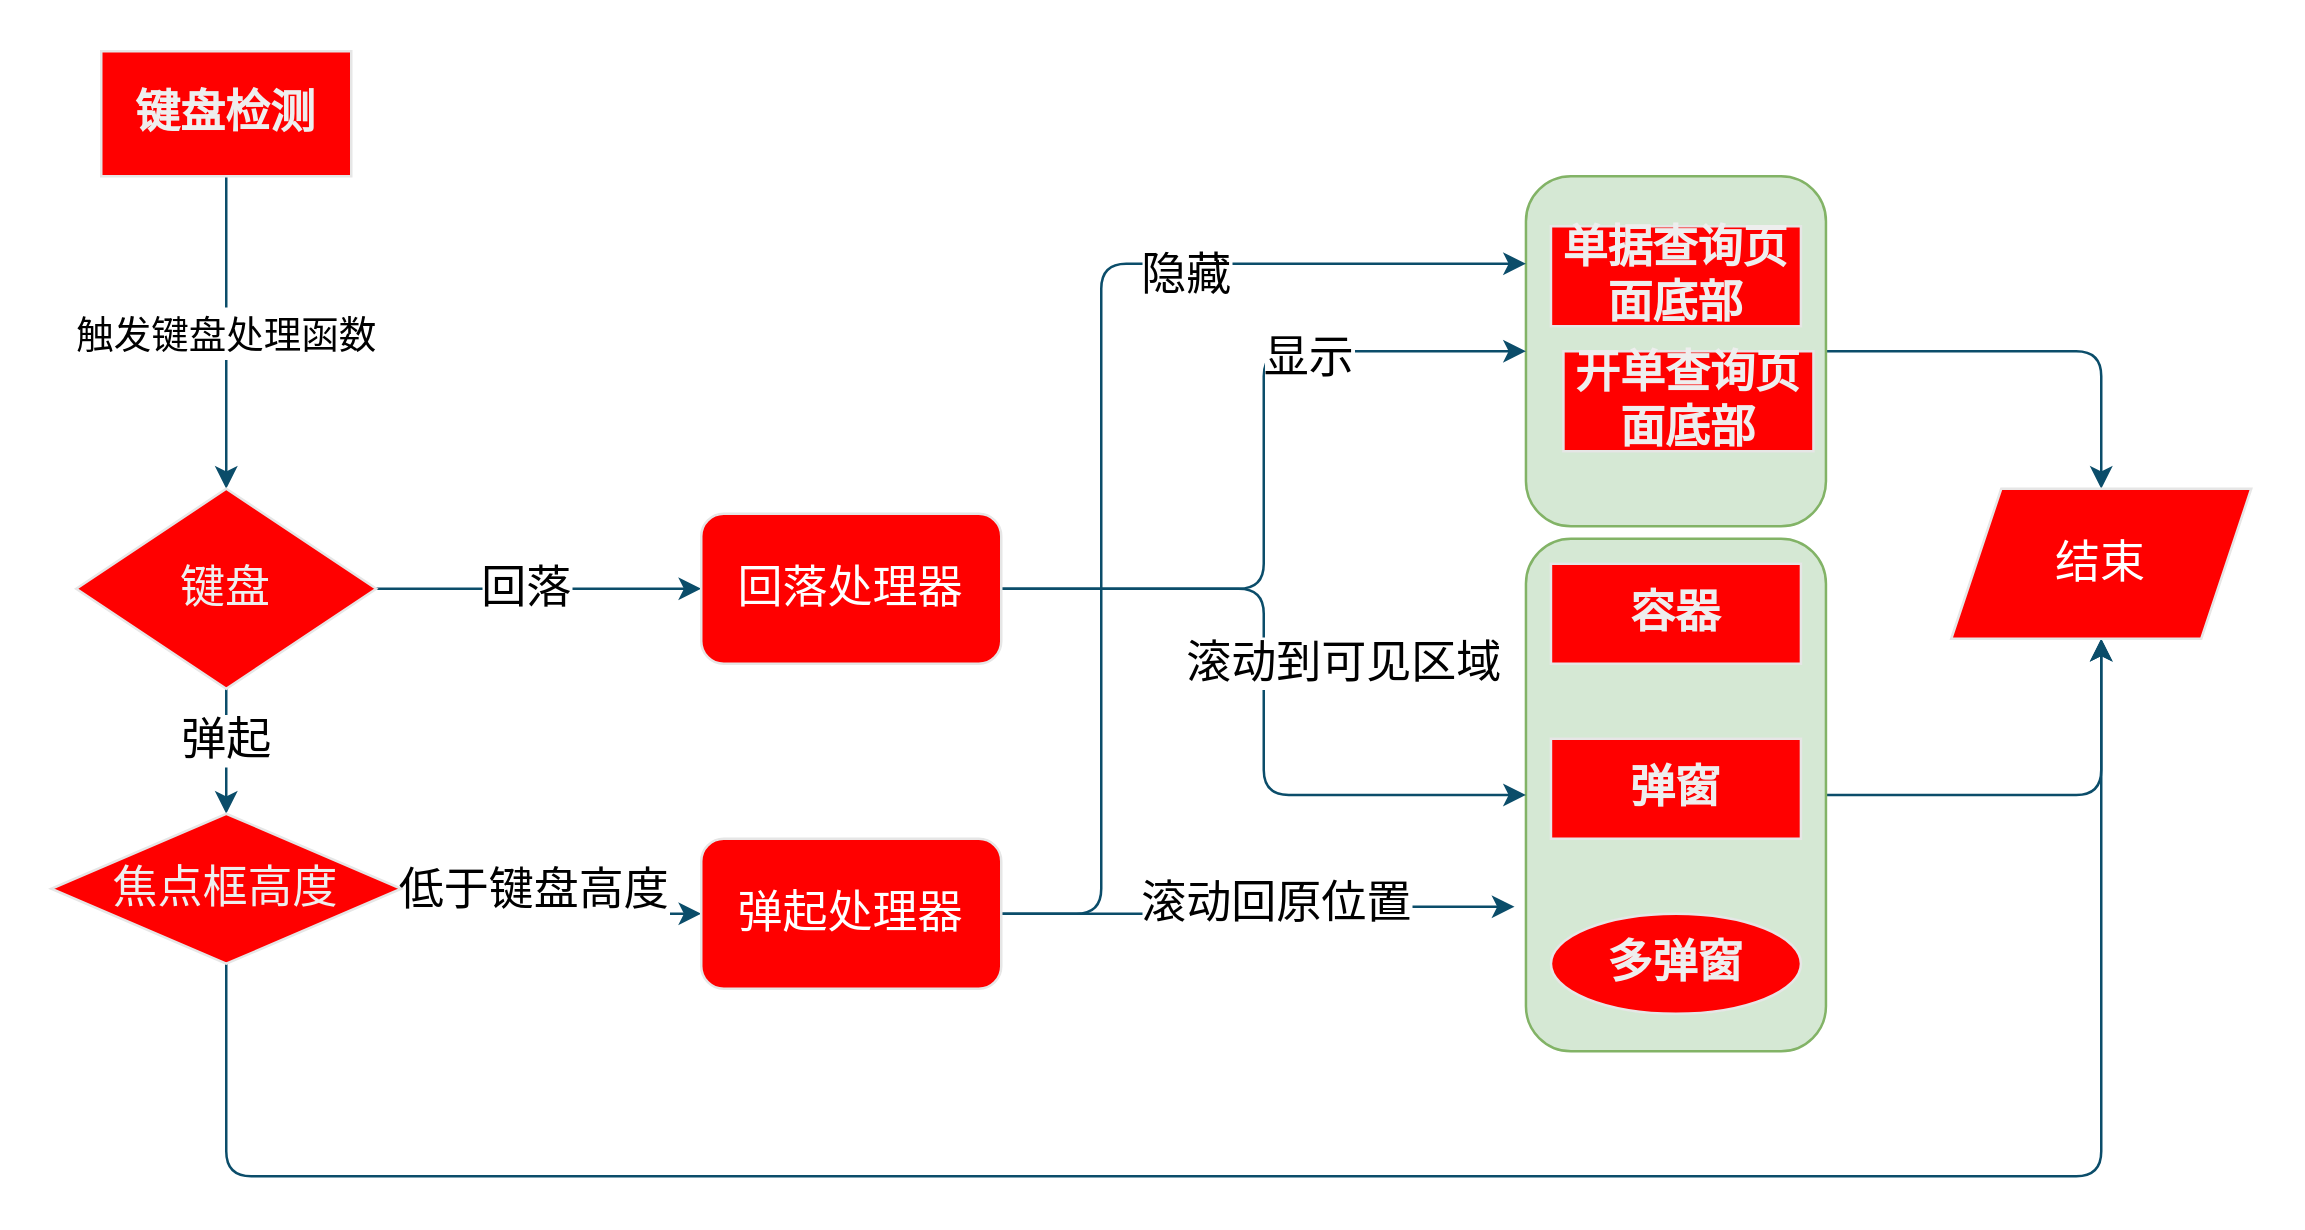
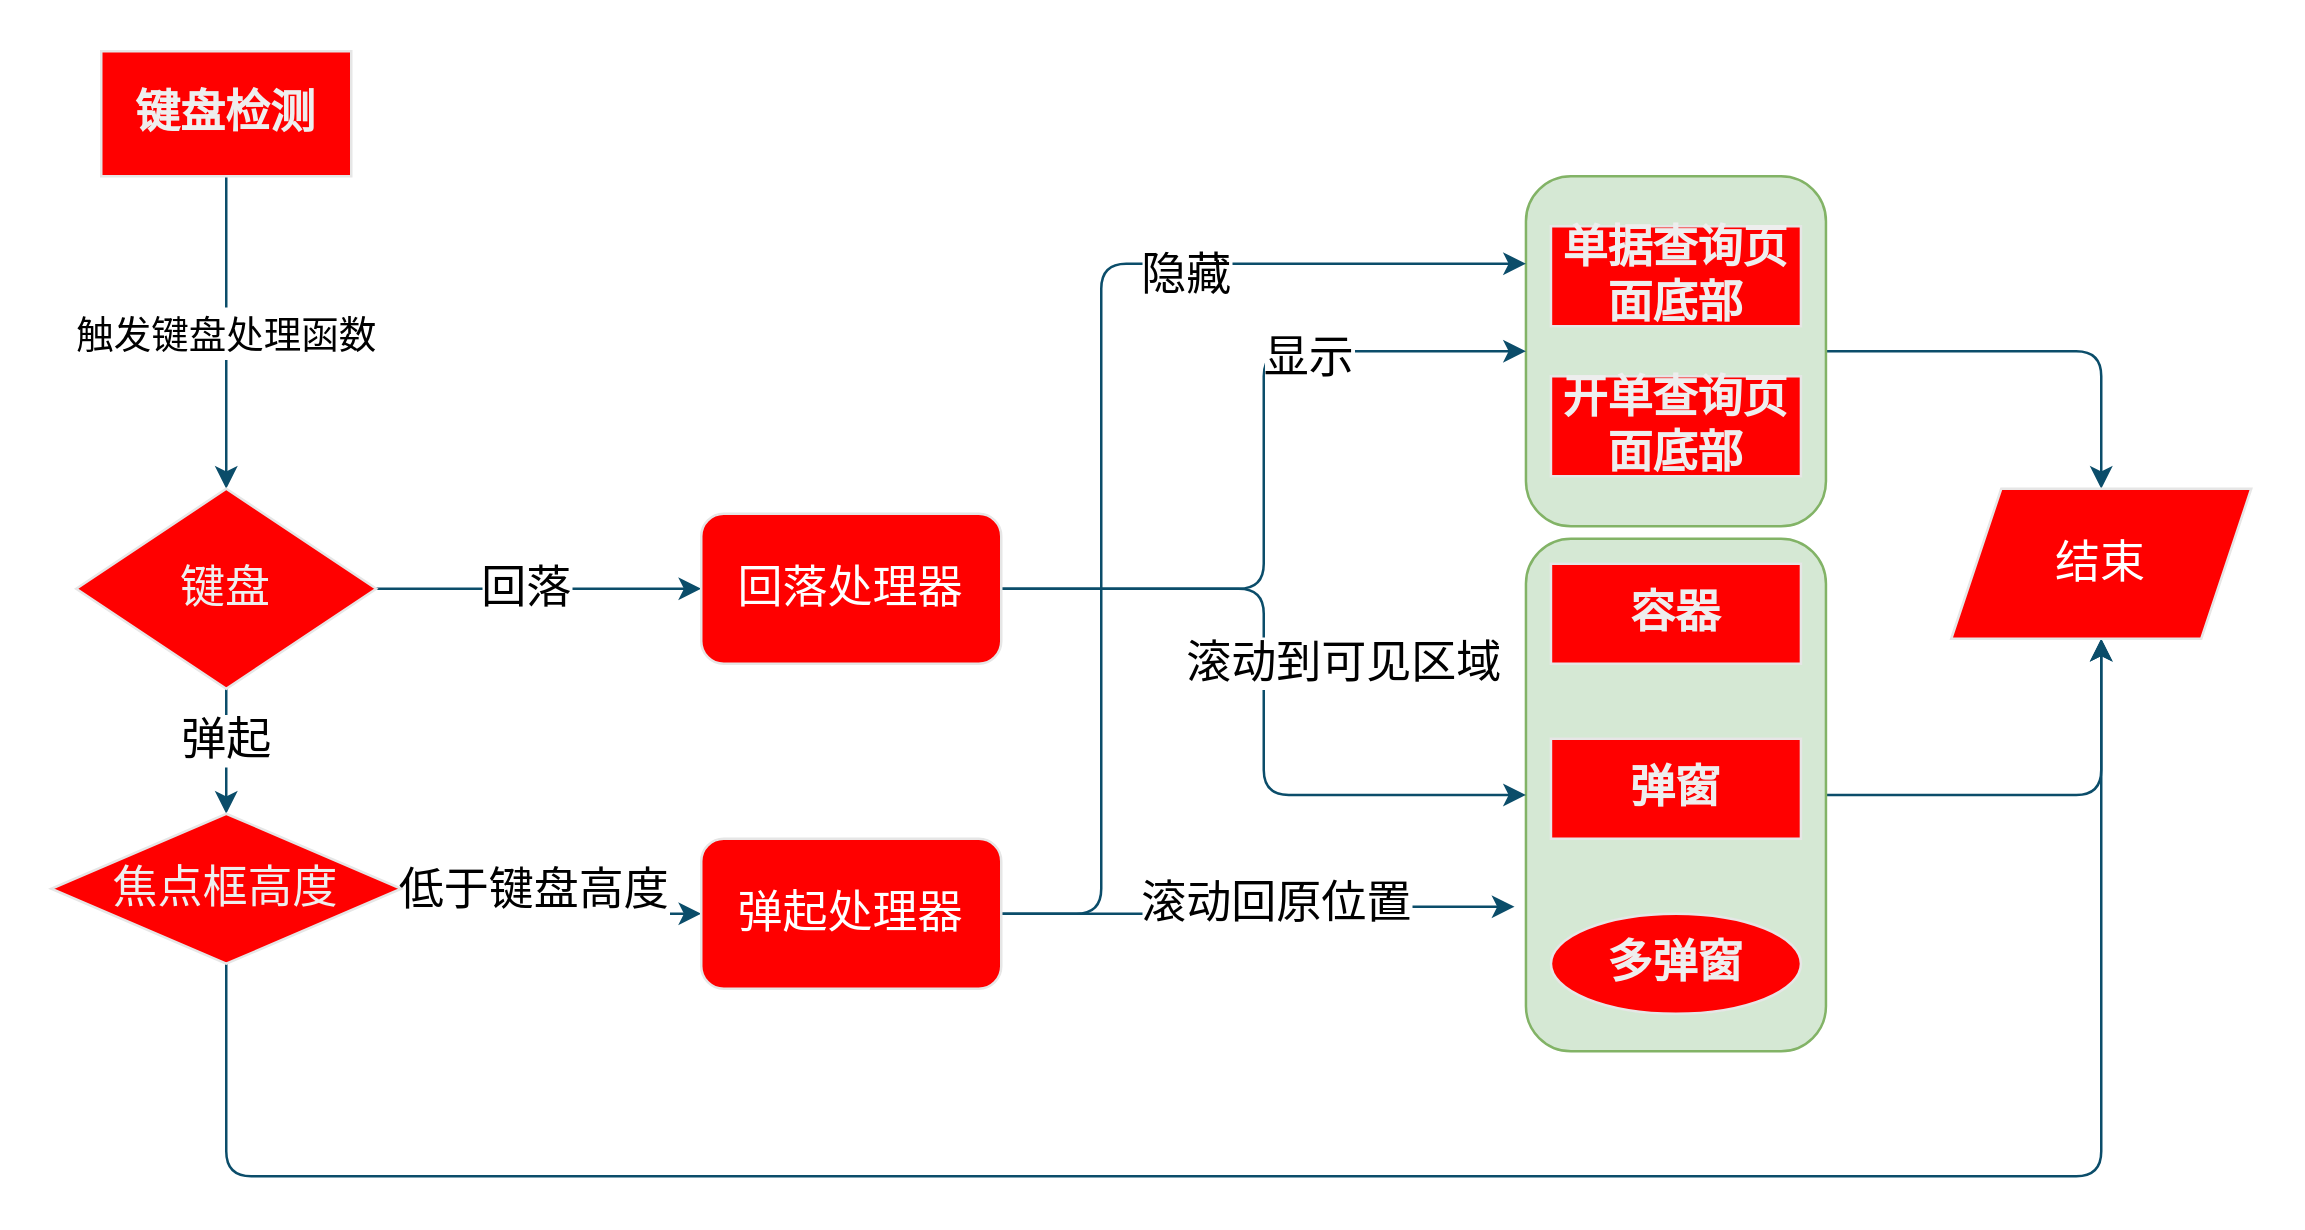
node "开单查询页面底部": moved (1688, 401) -> (1676, 426)
